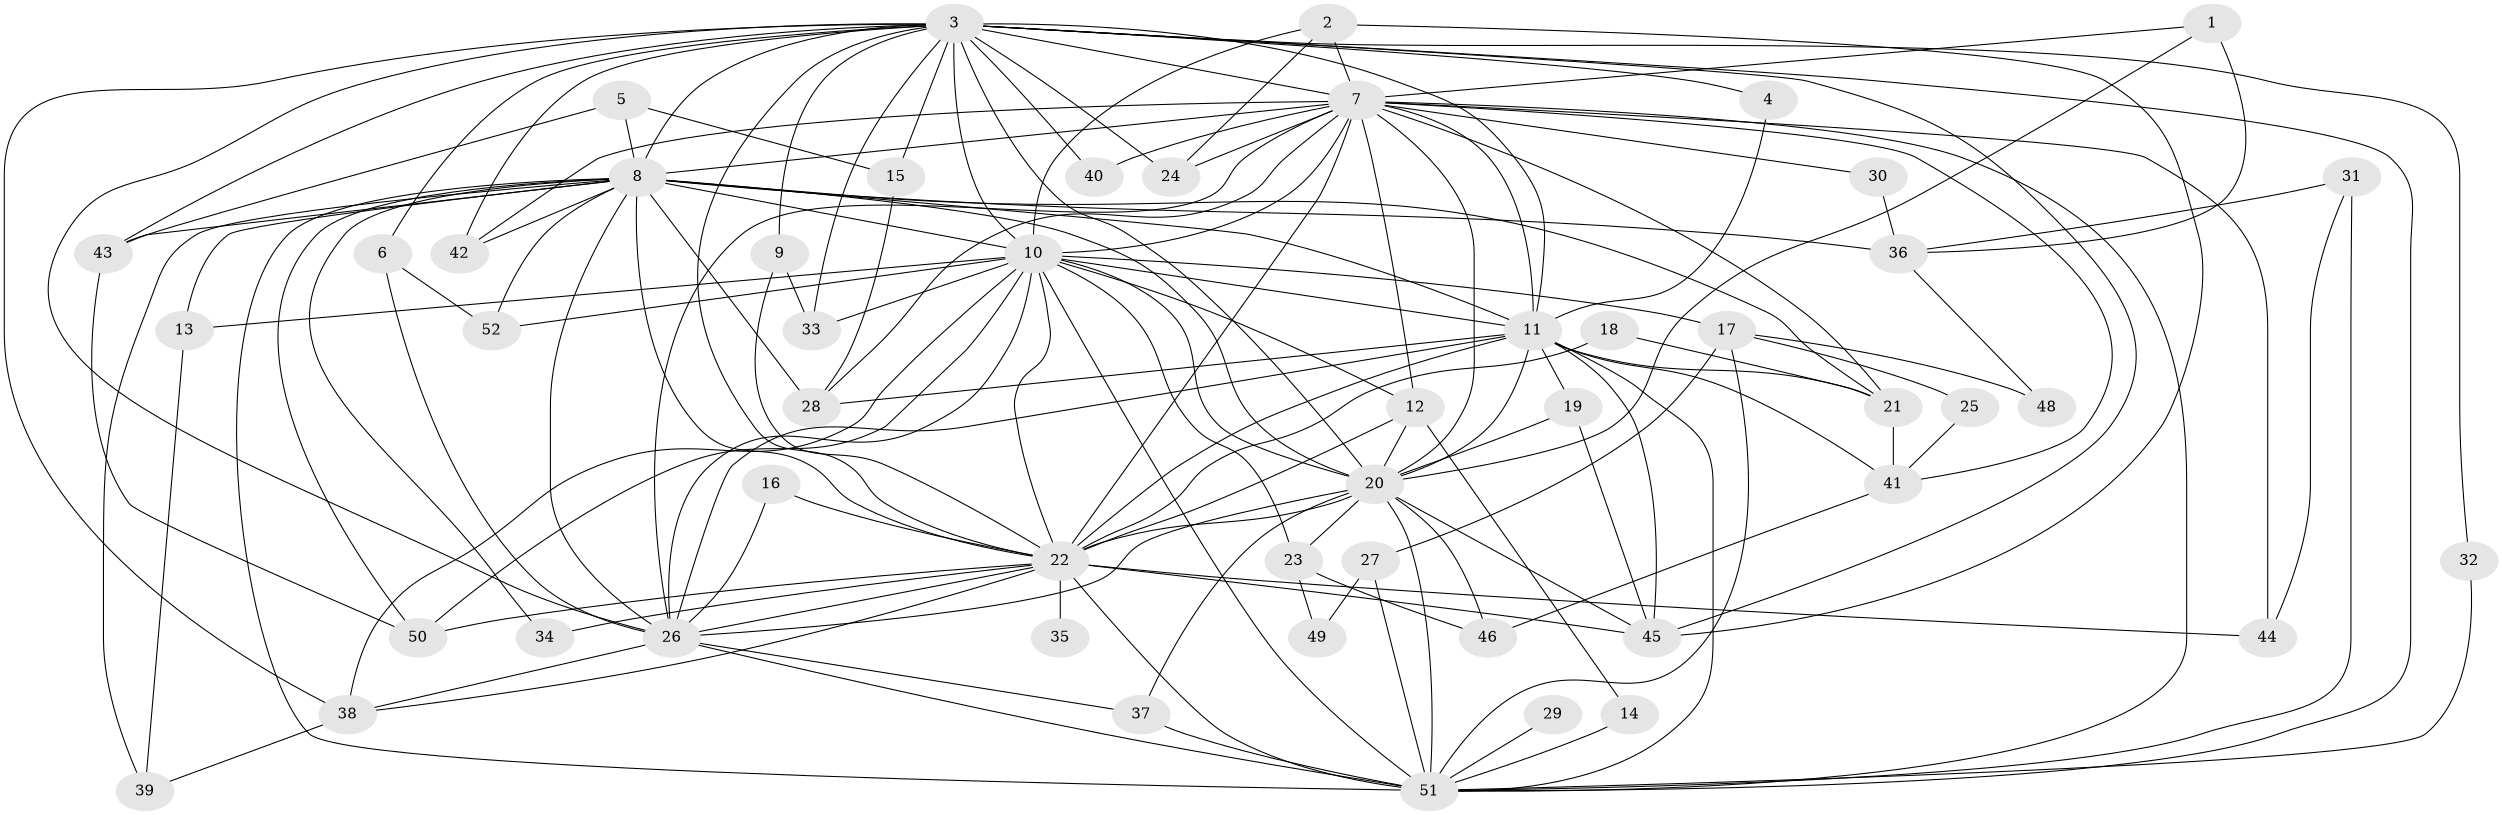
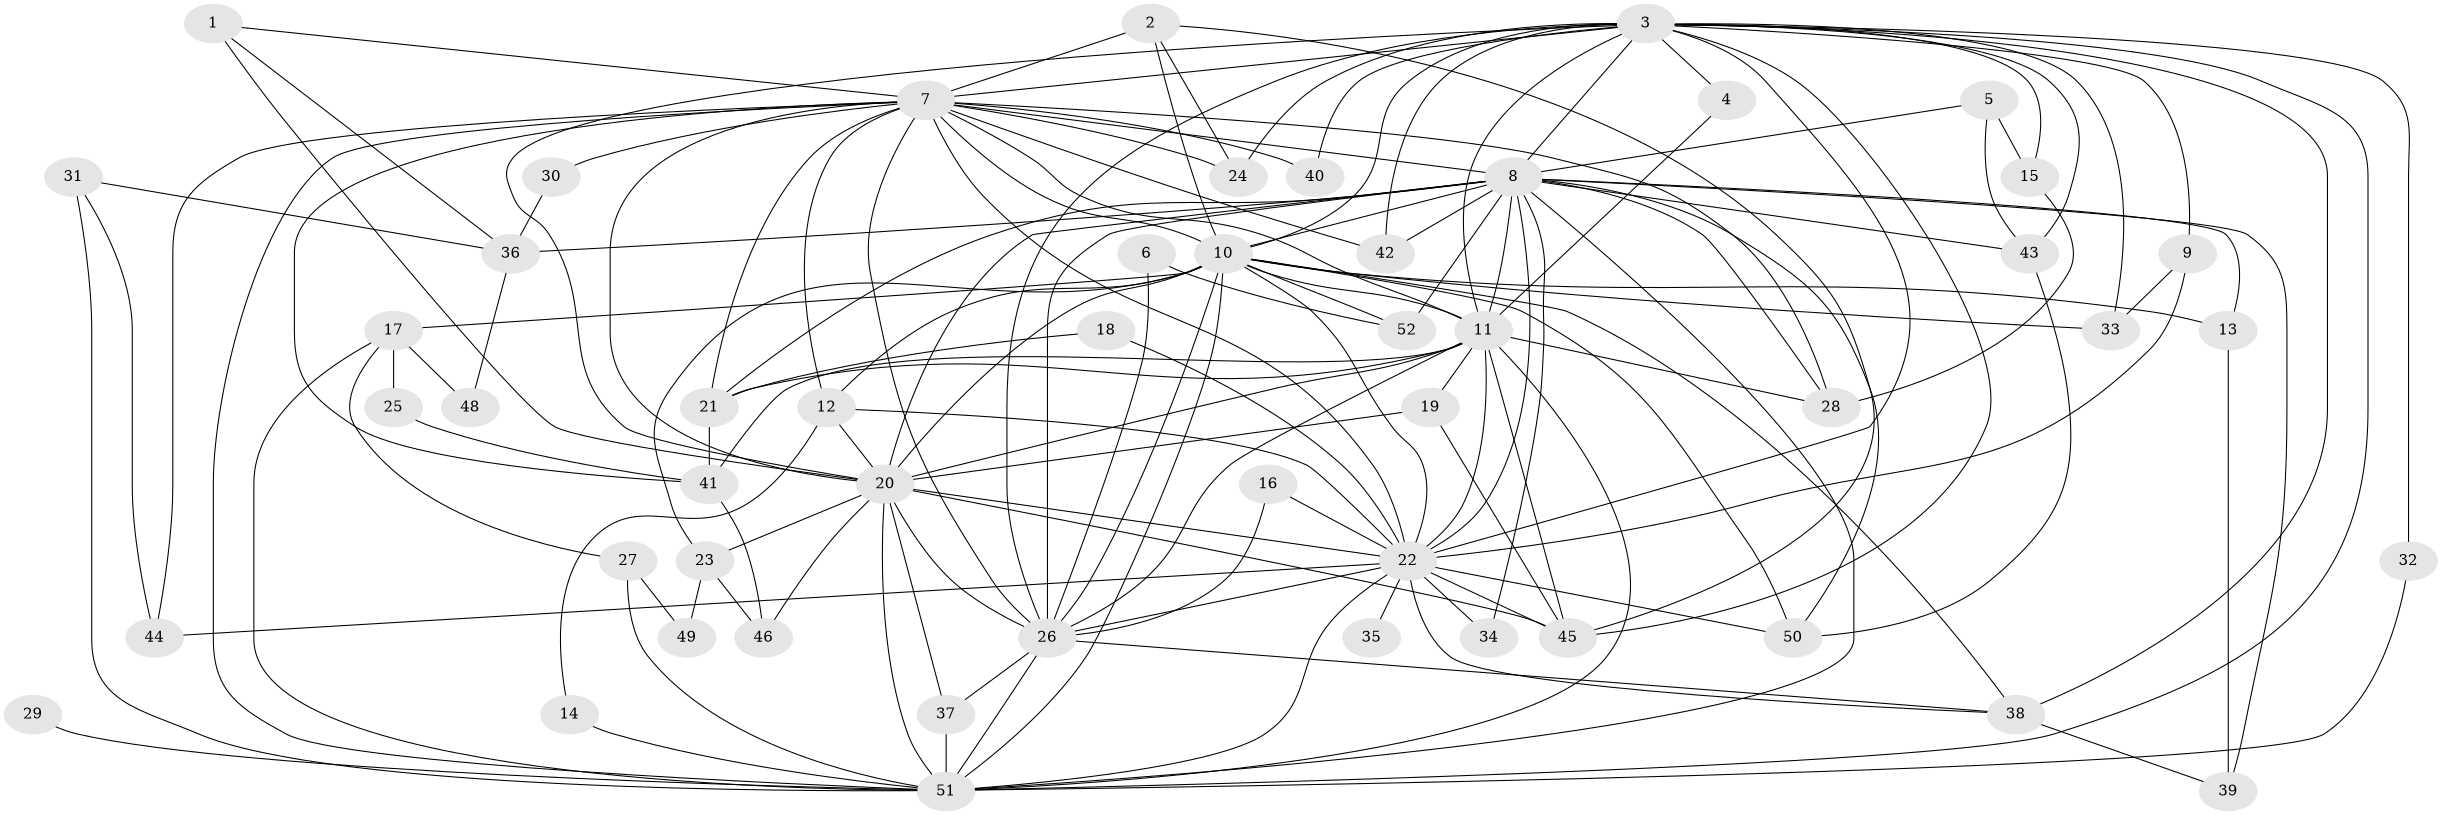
edge "3" -- "6": removed
